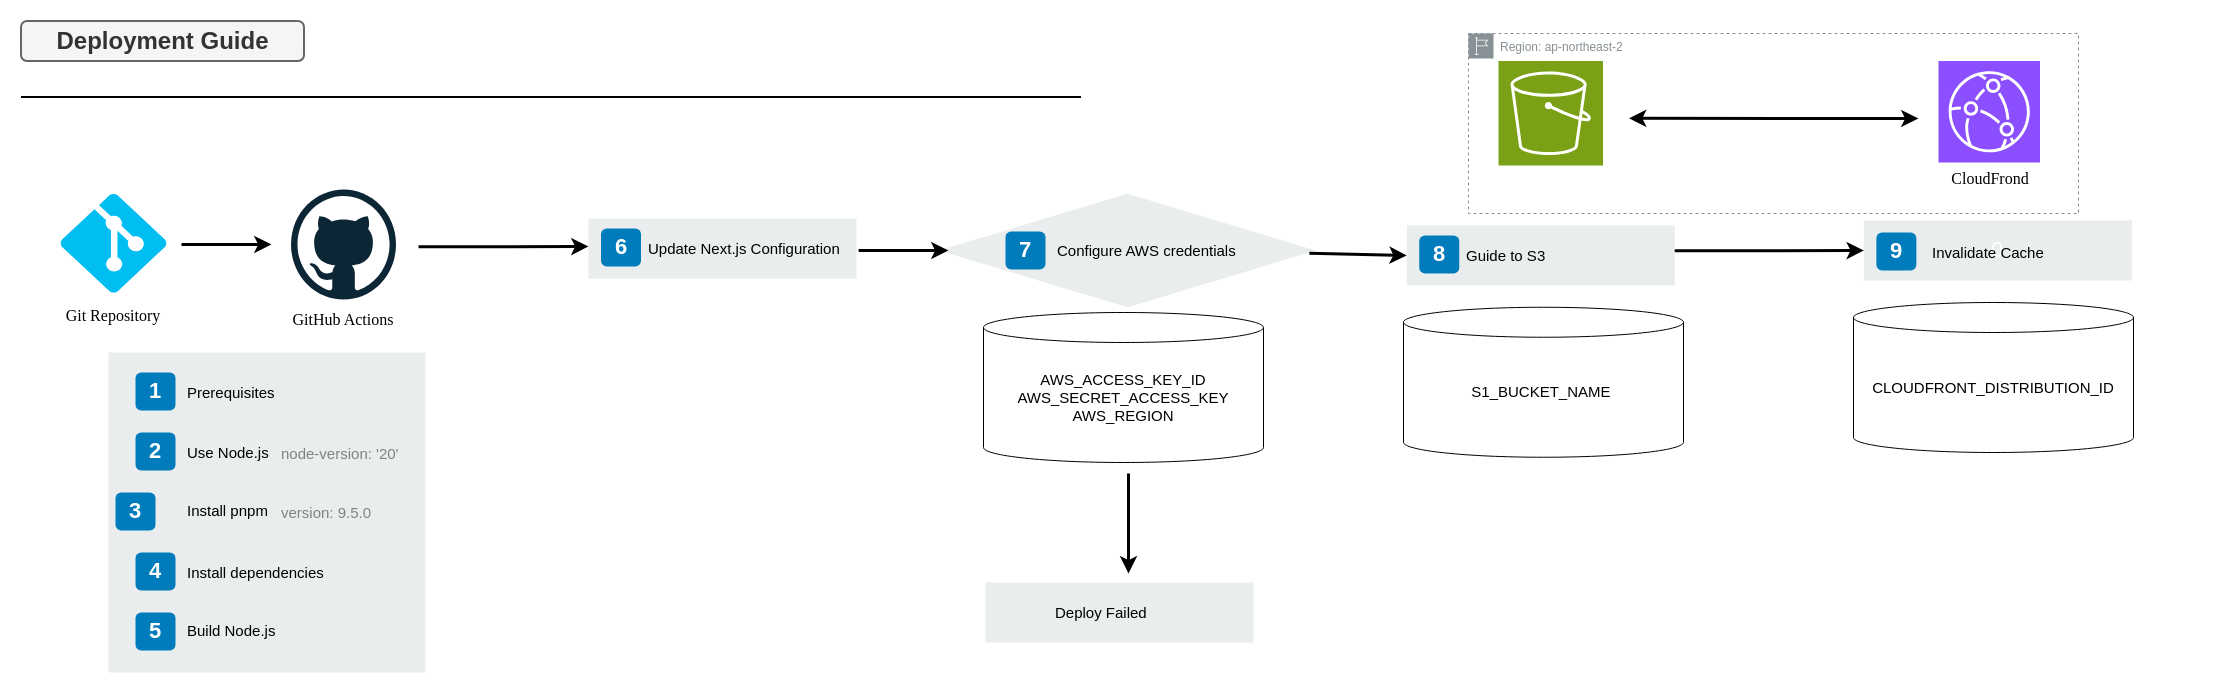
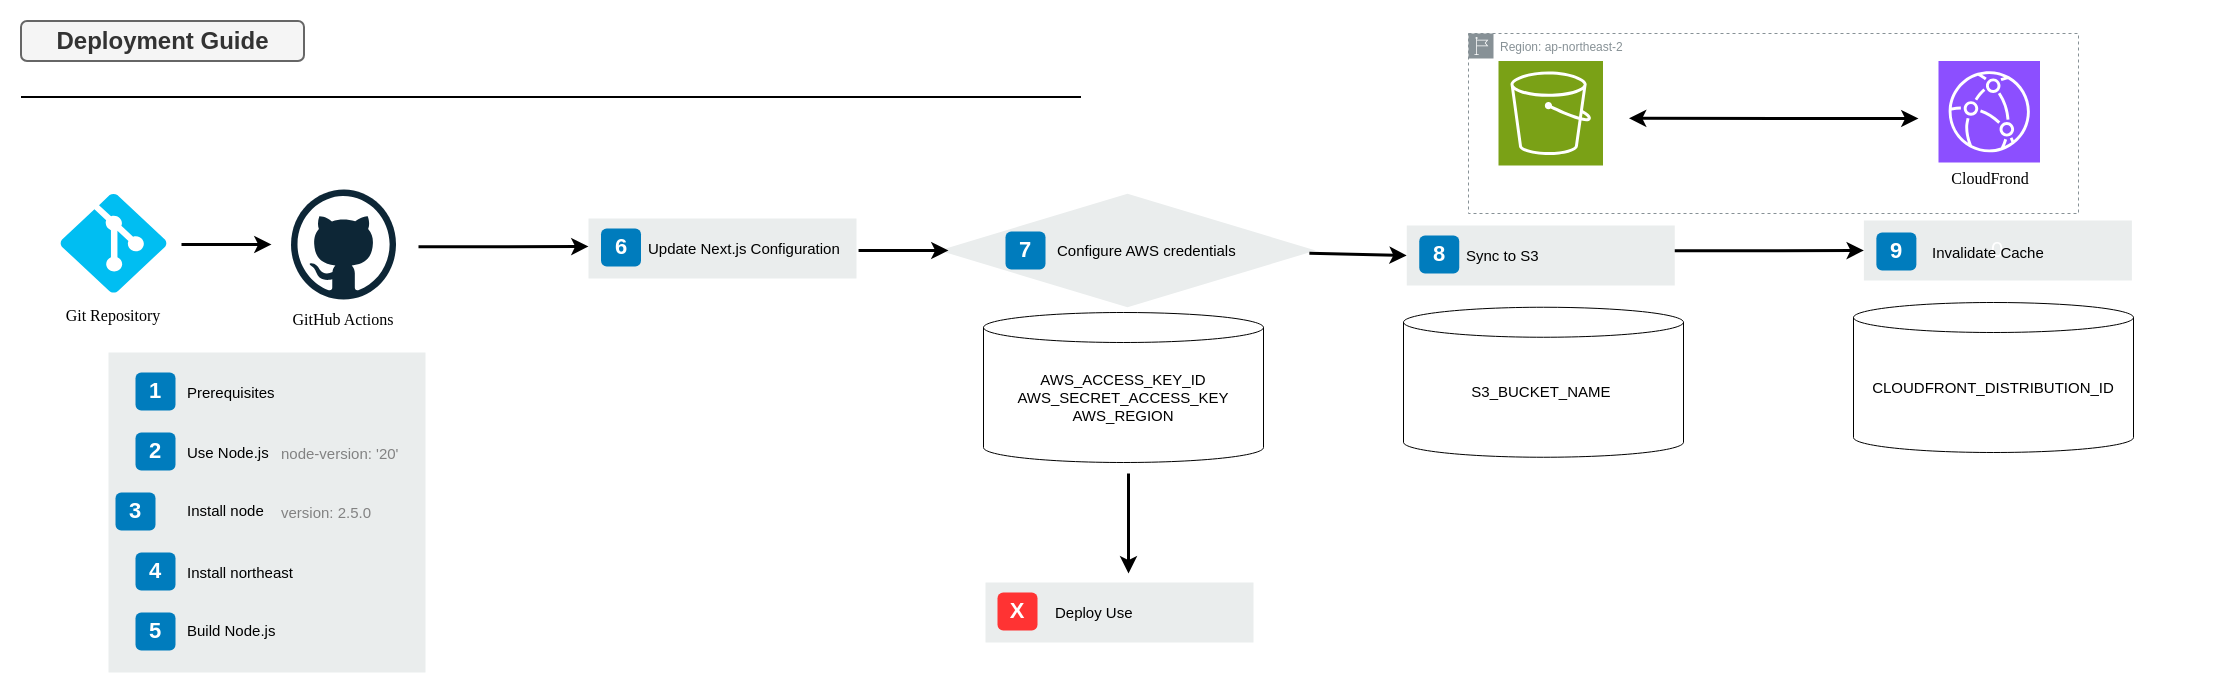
node "Guide to S3": label "Guide to S3" -> "Sync to S3"
node "S1_BUCKET_NAME": label "S1_BUCKET_NAME" -> "S3_BUCKET_NAME"
node "Install pnpm": label "Install pnpm" -> "Install node"
node "version: 9.5.0": label "version: 9.5.0" -> "version: 2.5.0"
node "Install dependencies": label "Install dependencies" -> "Install northeast"
node "X": added
node "Deploy Failed": label "Deploy Failed" -> "Deploy Use"
